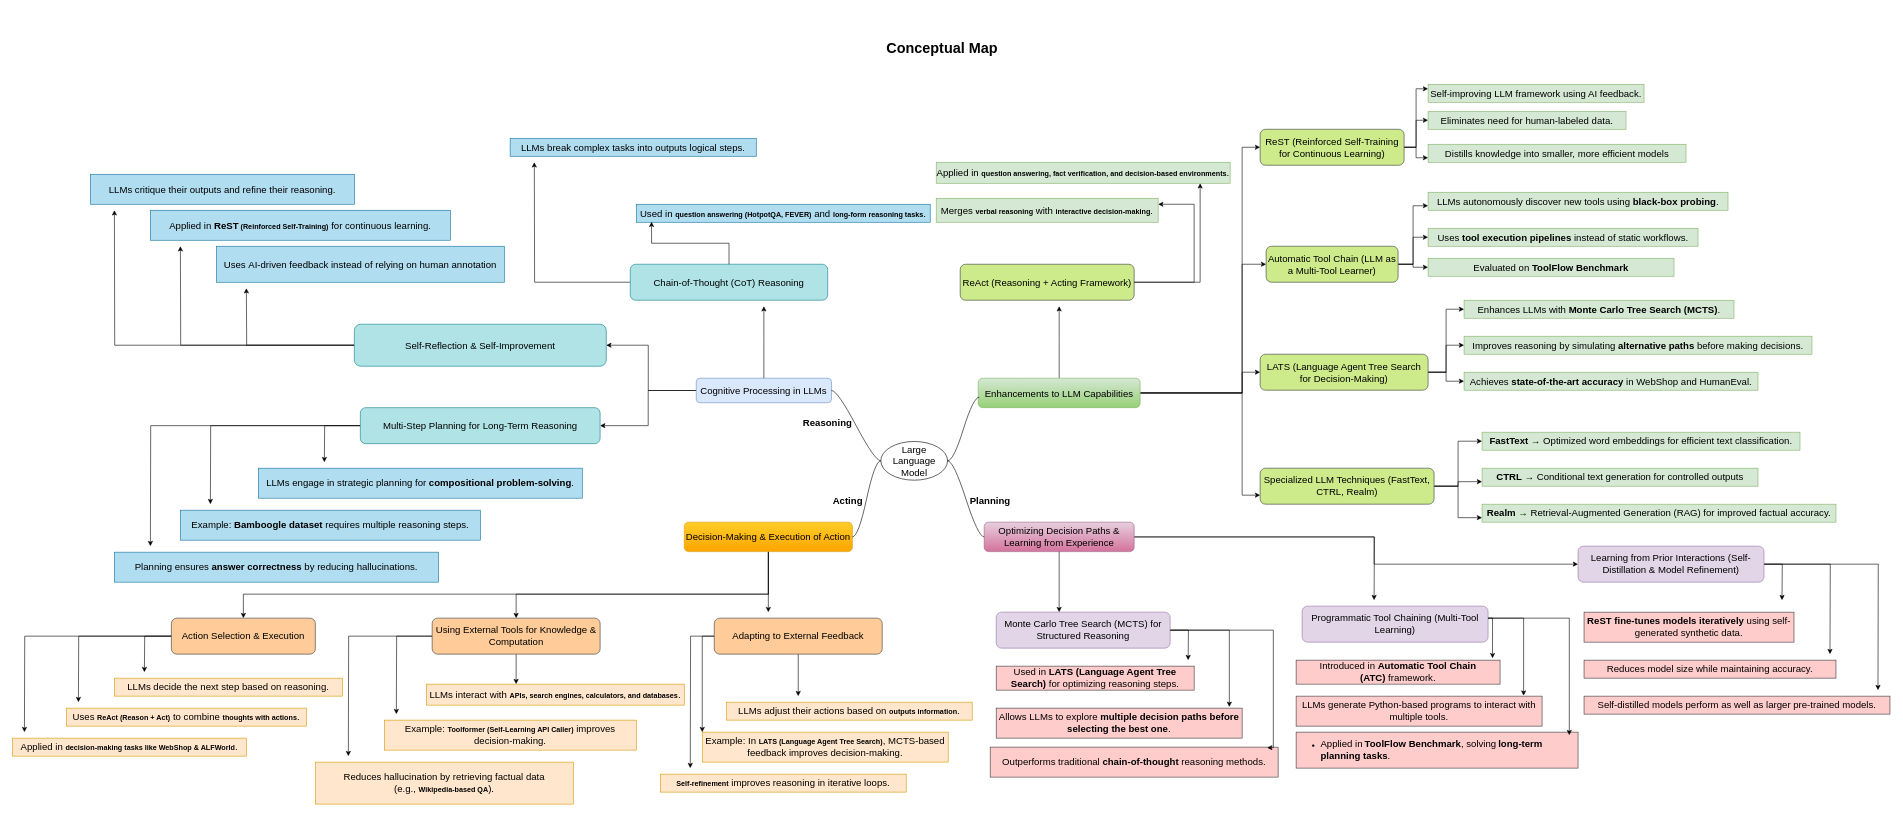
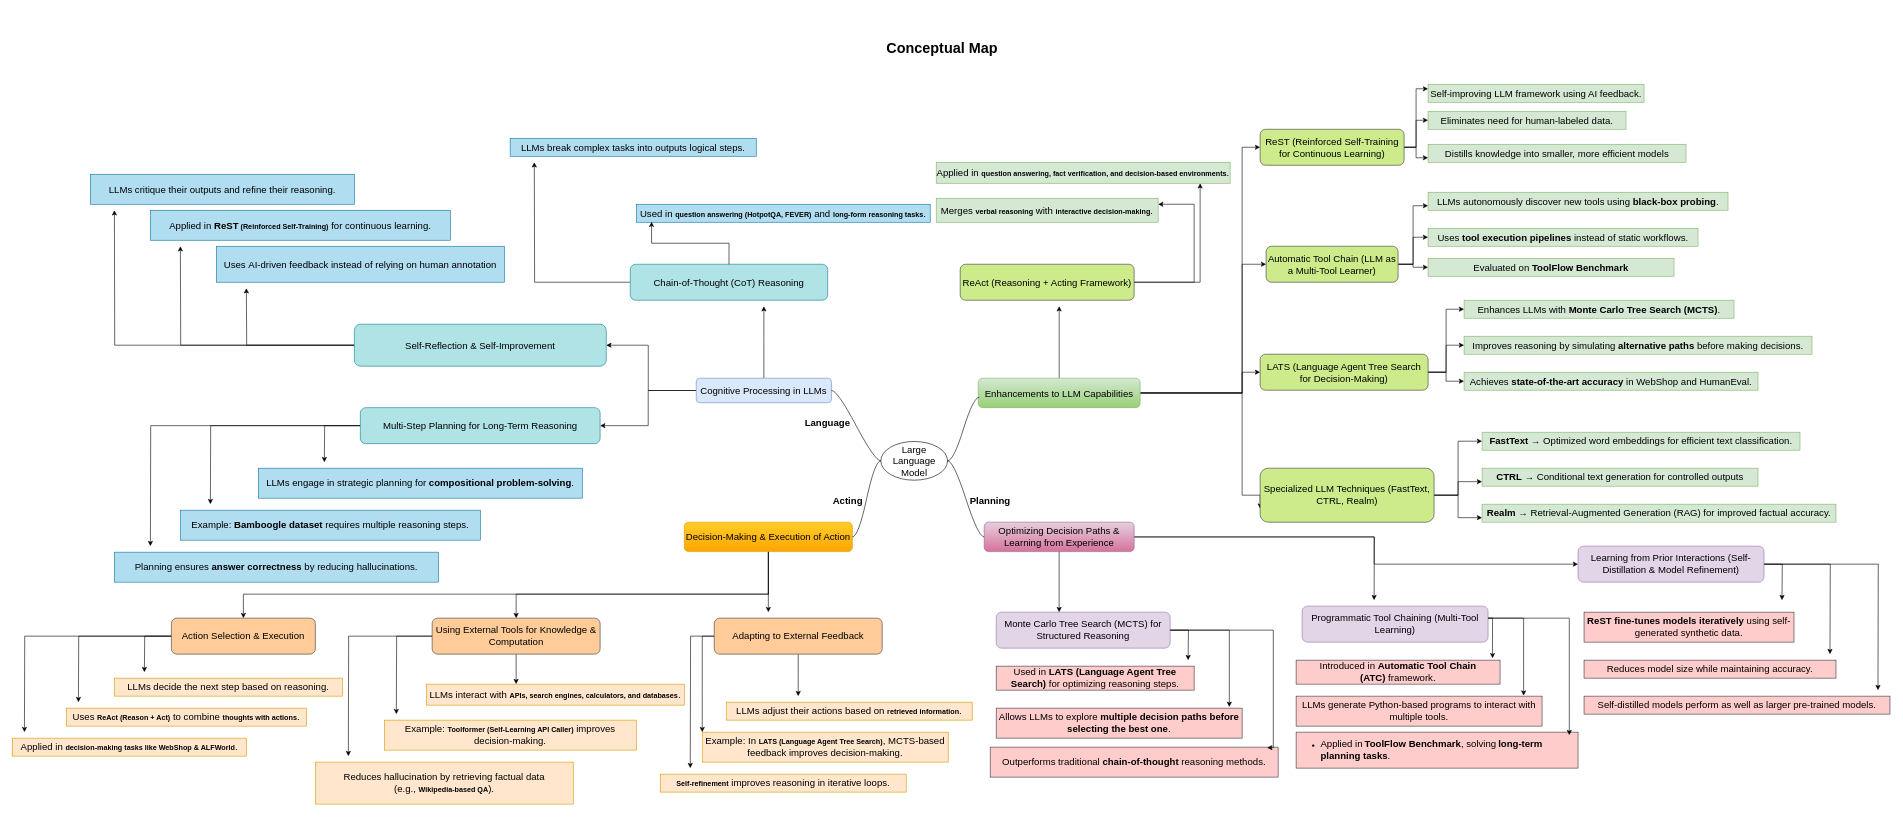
node "Reasoning": label "Reasoning" -> "Language"
node "Specialized LLM Techniques (FastText, CTRL, Realm)": size 174x36 -> 174x54
node "LLMs adjust their actions based on outputs information.": label "LLMs adjust their actions based on outputs information." -> "LLMs adjust their actions based on retrieved information."
